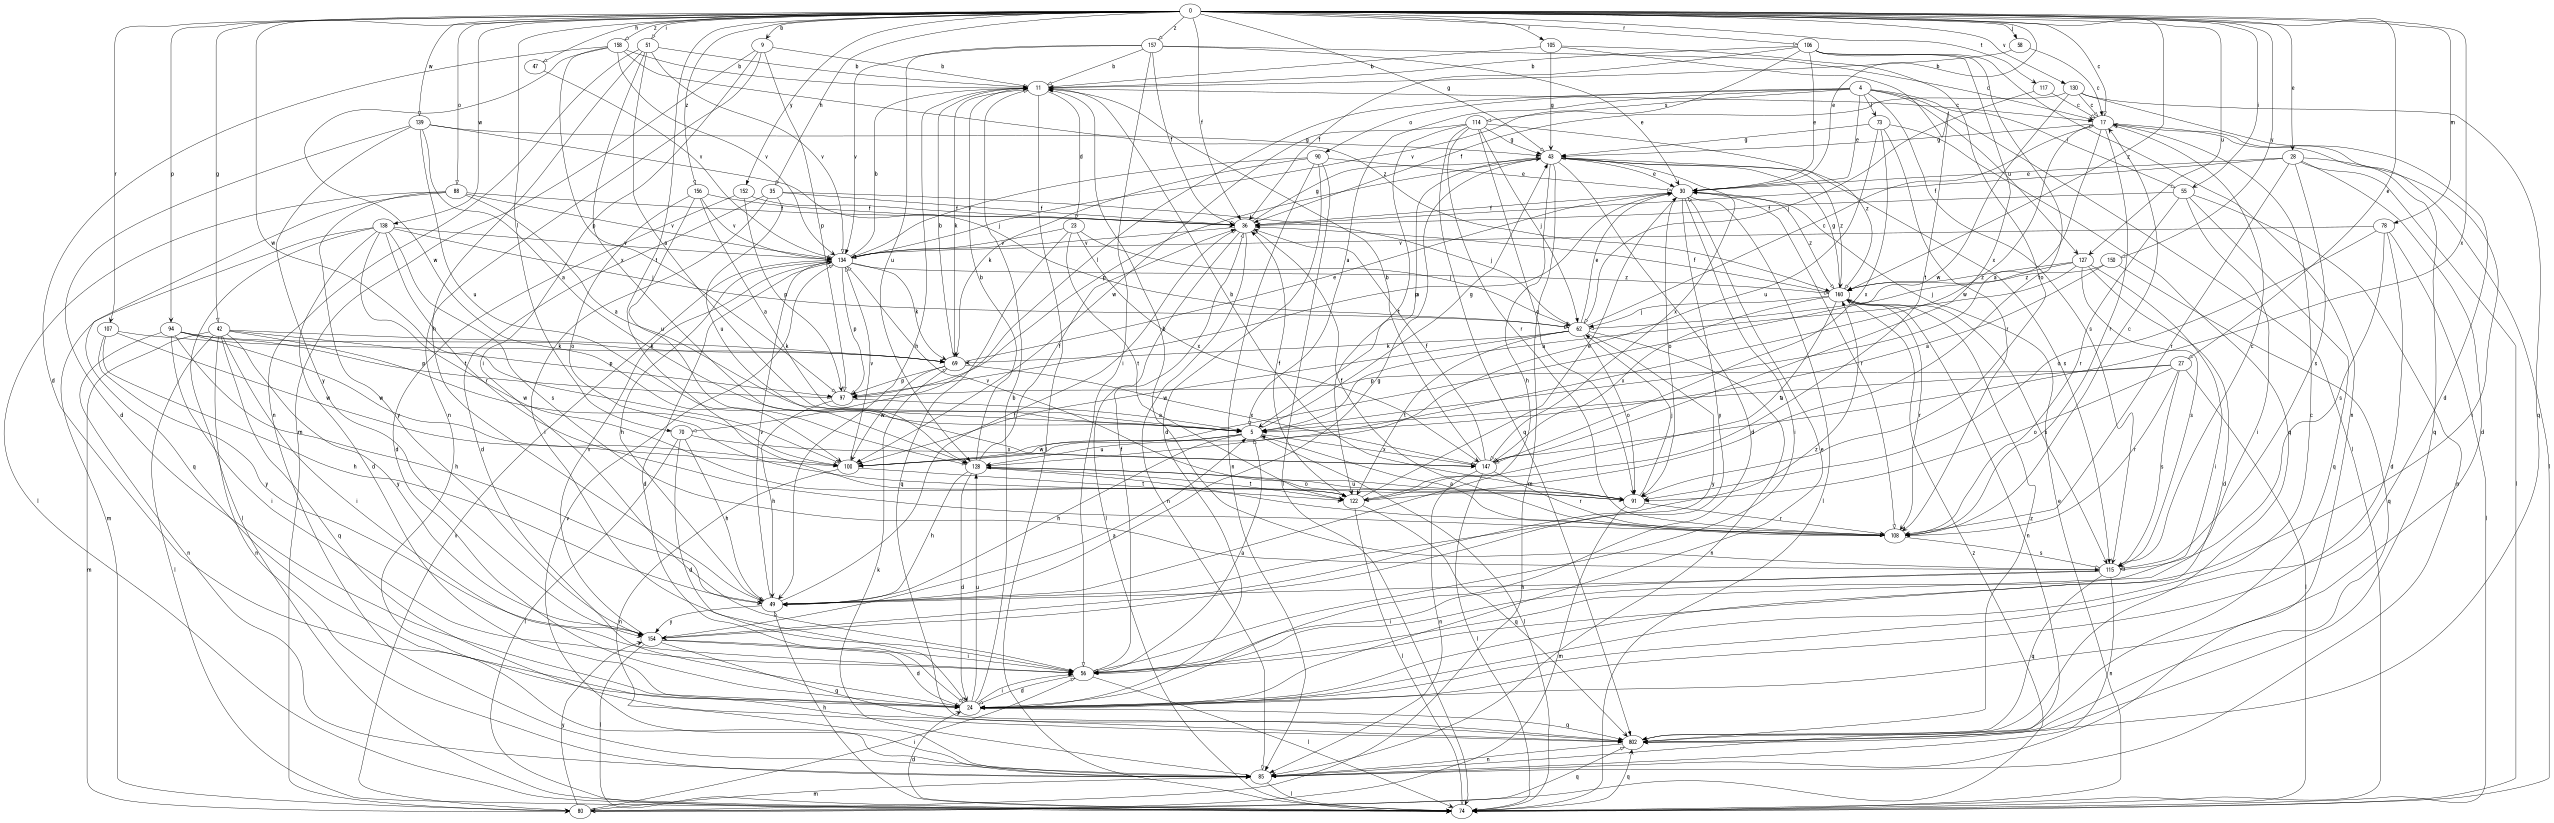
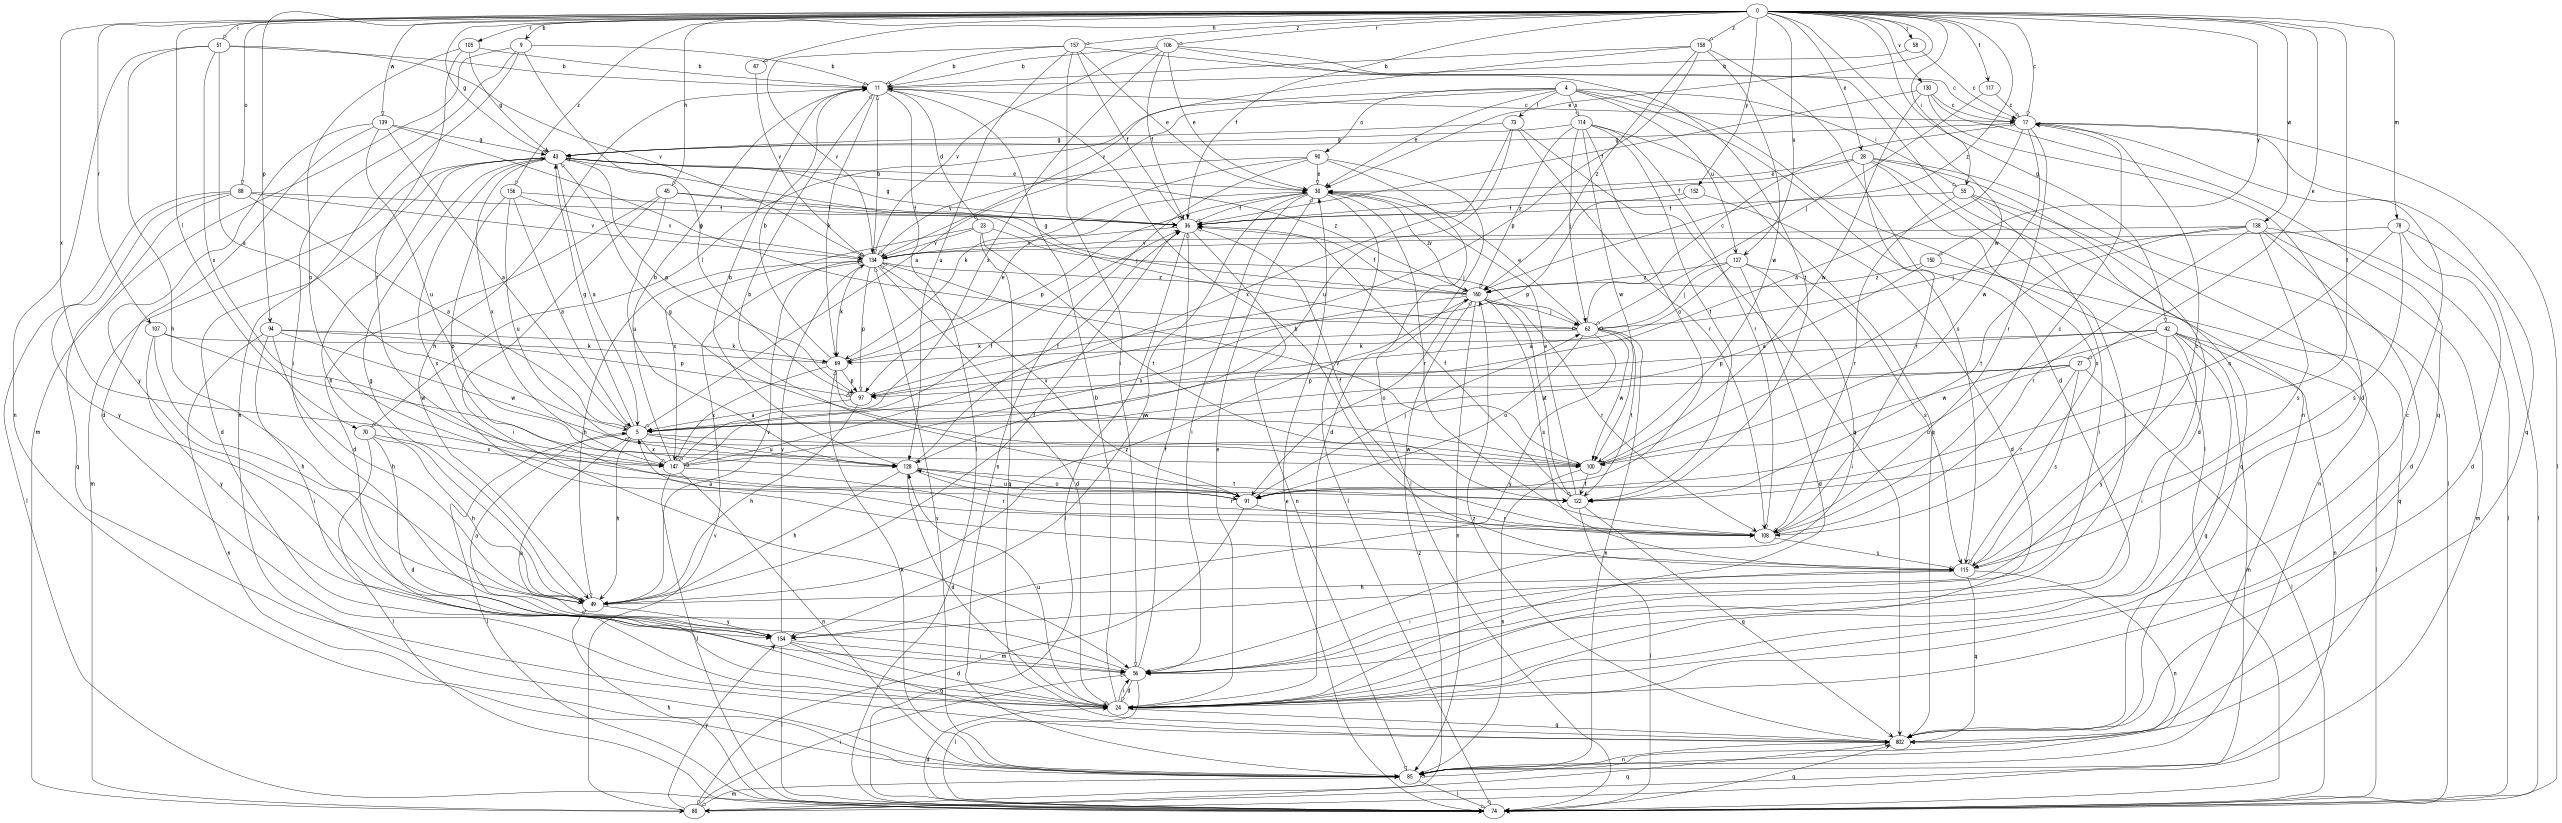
node "35": label "35" -> "45"
edge "30" -> "91": now "160" -> "91"
edge "100" -> "43": added, label "g"
